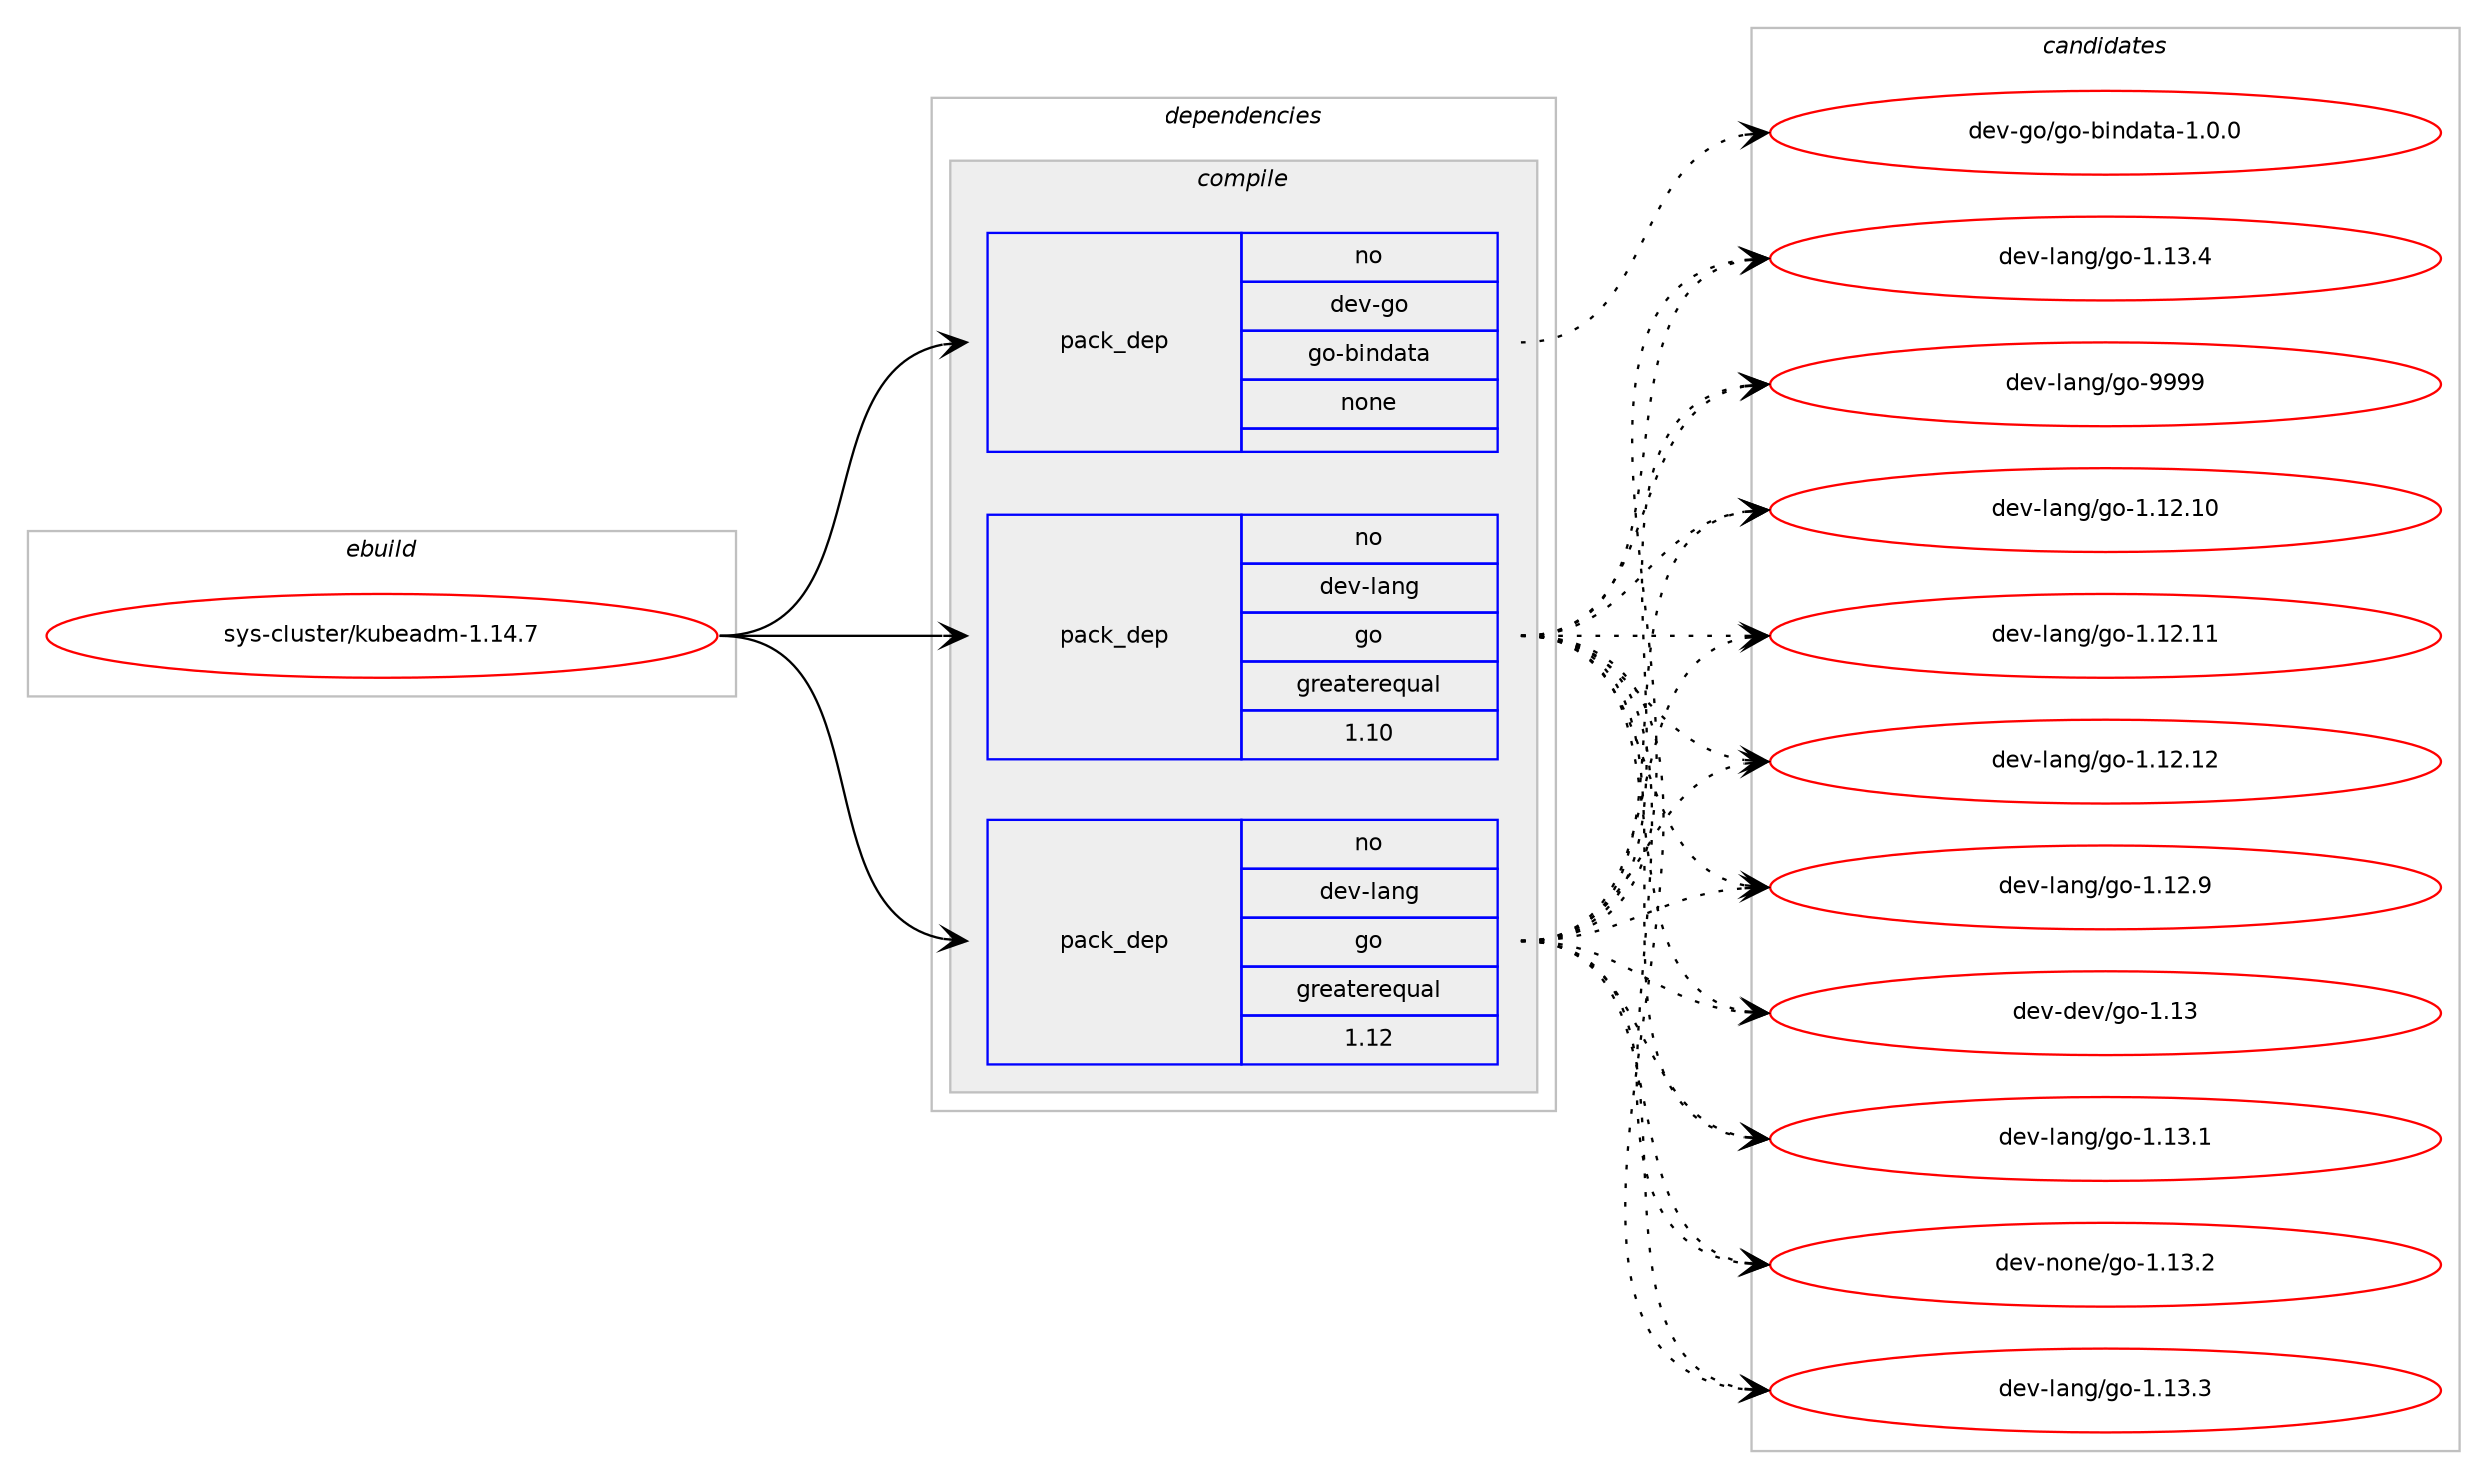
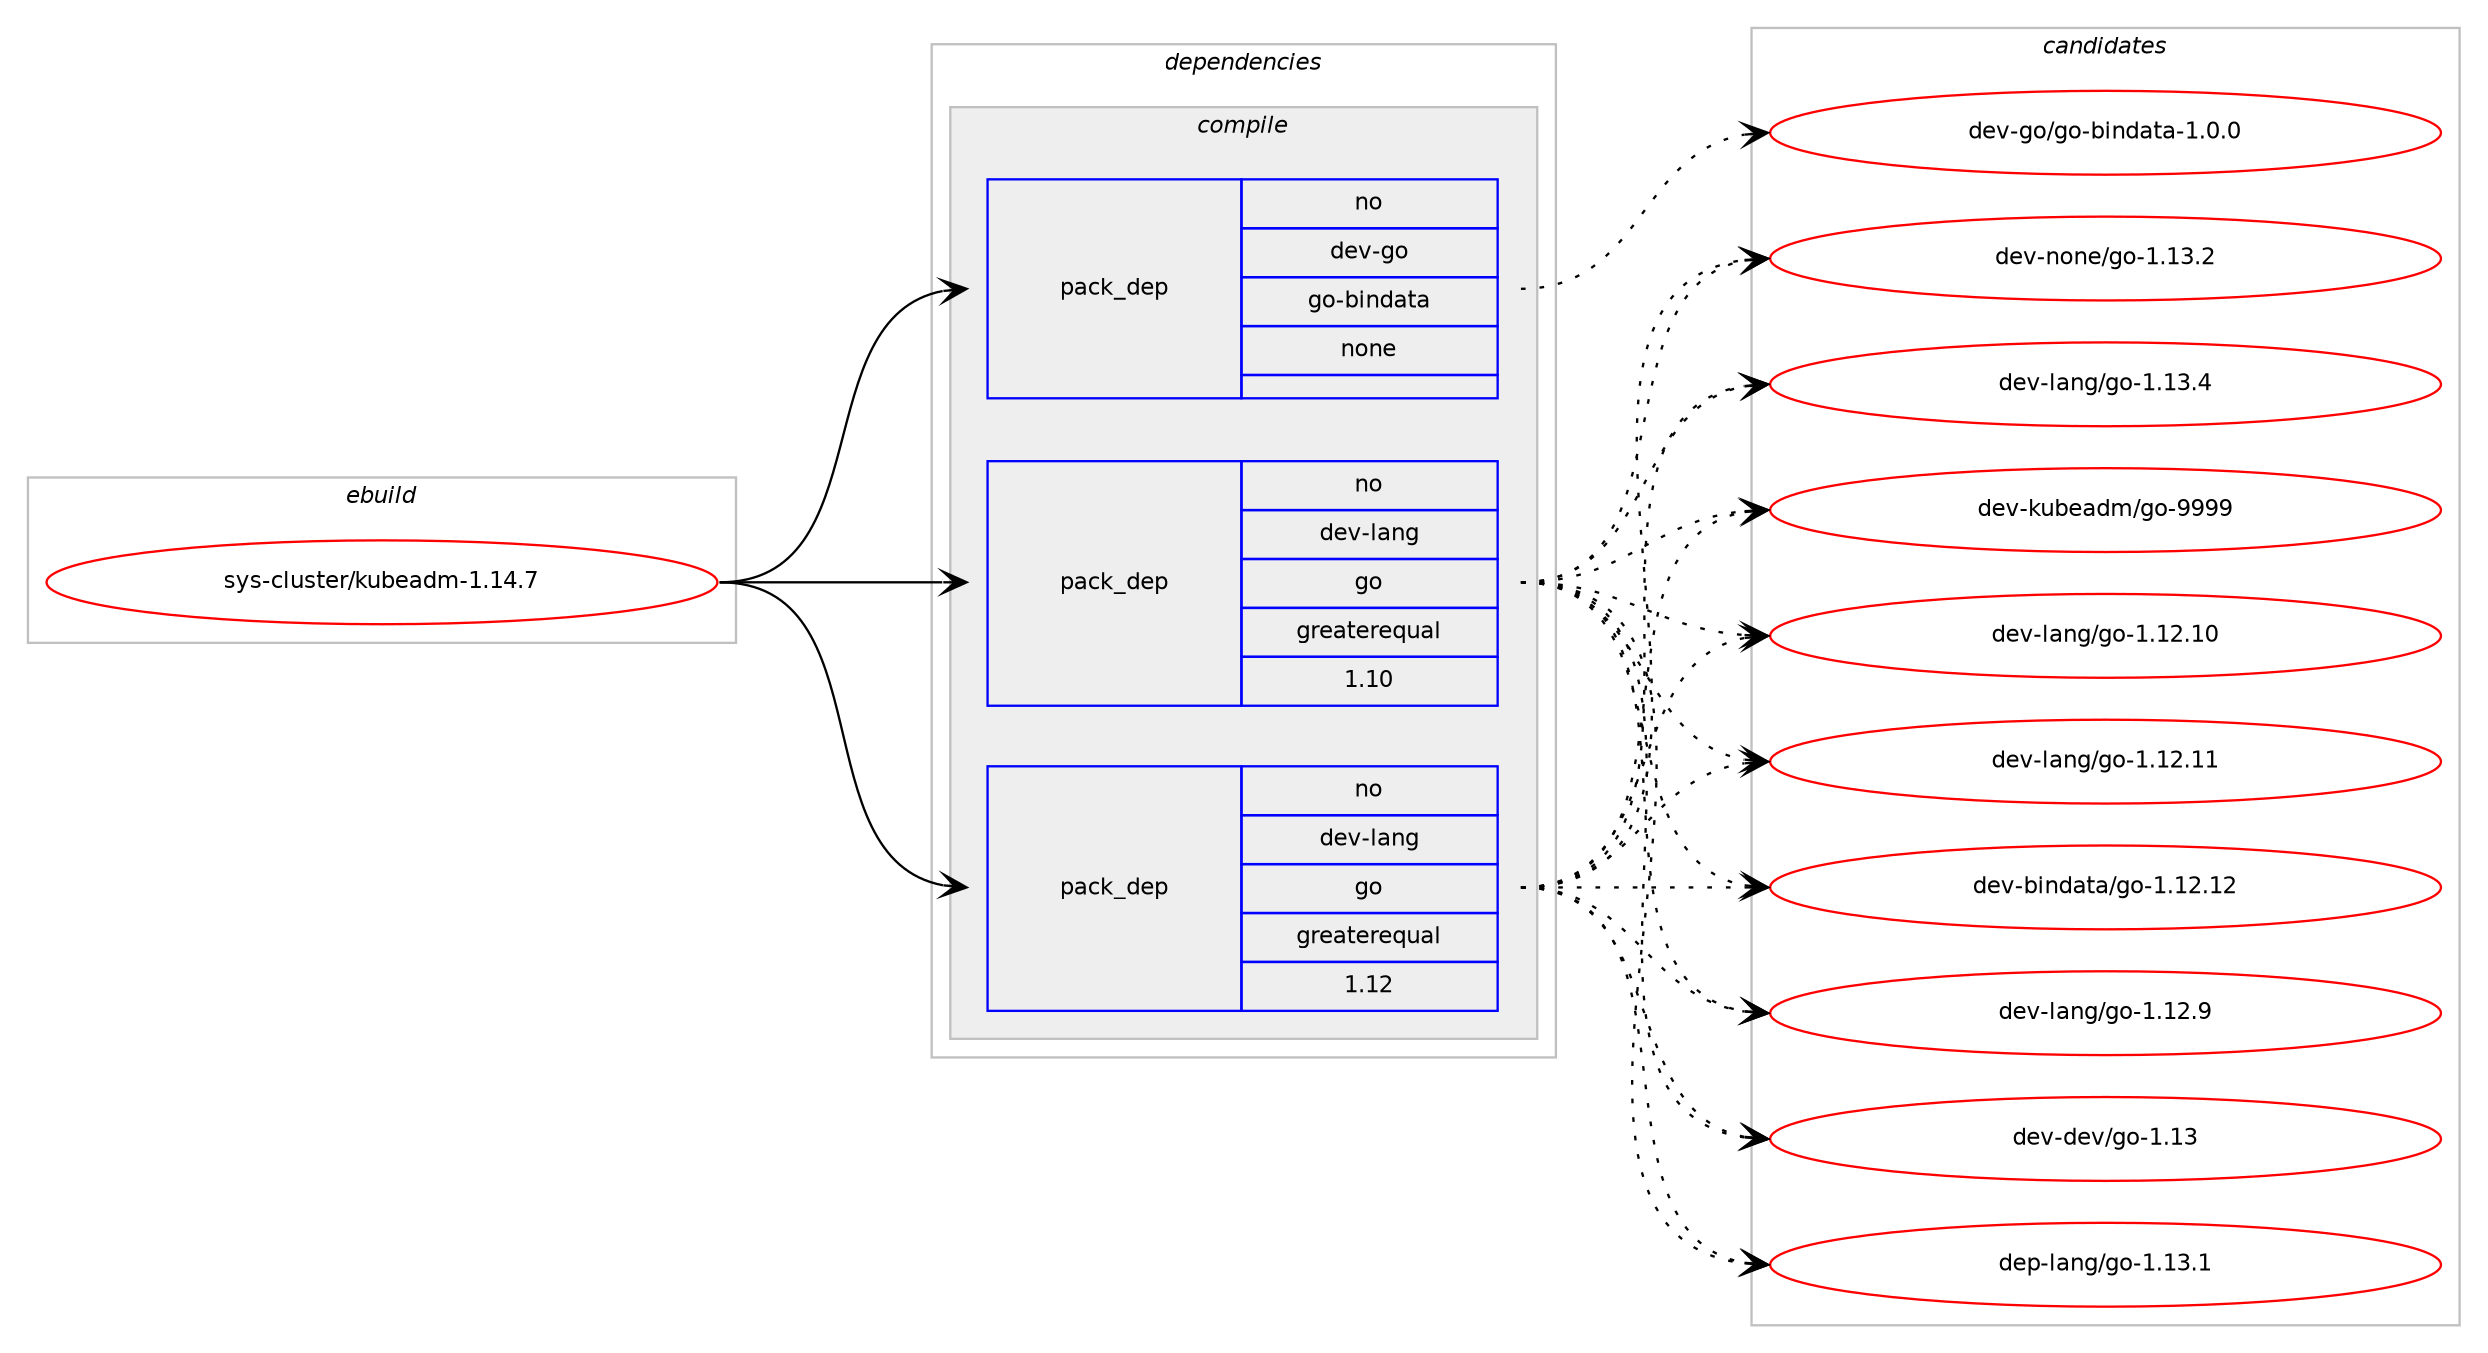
node "dev-lang/go-9999": label "dev-lang/go-9999" -> "dev-kubeadm/go-9999"
node "dev-lang/go-1.12.12": label "dev-lang/go-1.12.12" -> "dev-bindata/go-1.12.12"
node "dev-lang/go-1.13.1": label "dev-lang/go-1.13.1" -> "dep-lang/go-1.13.1"
node "dev-lang/go-1.13.3": removed
